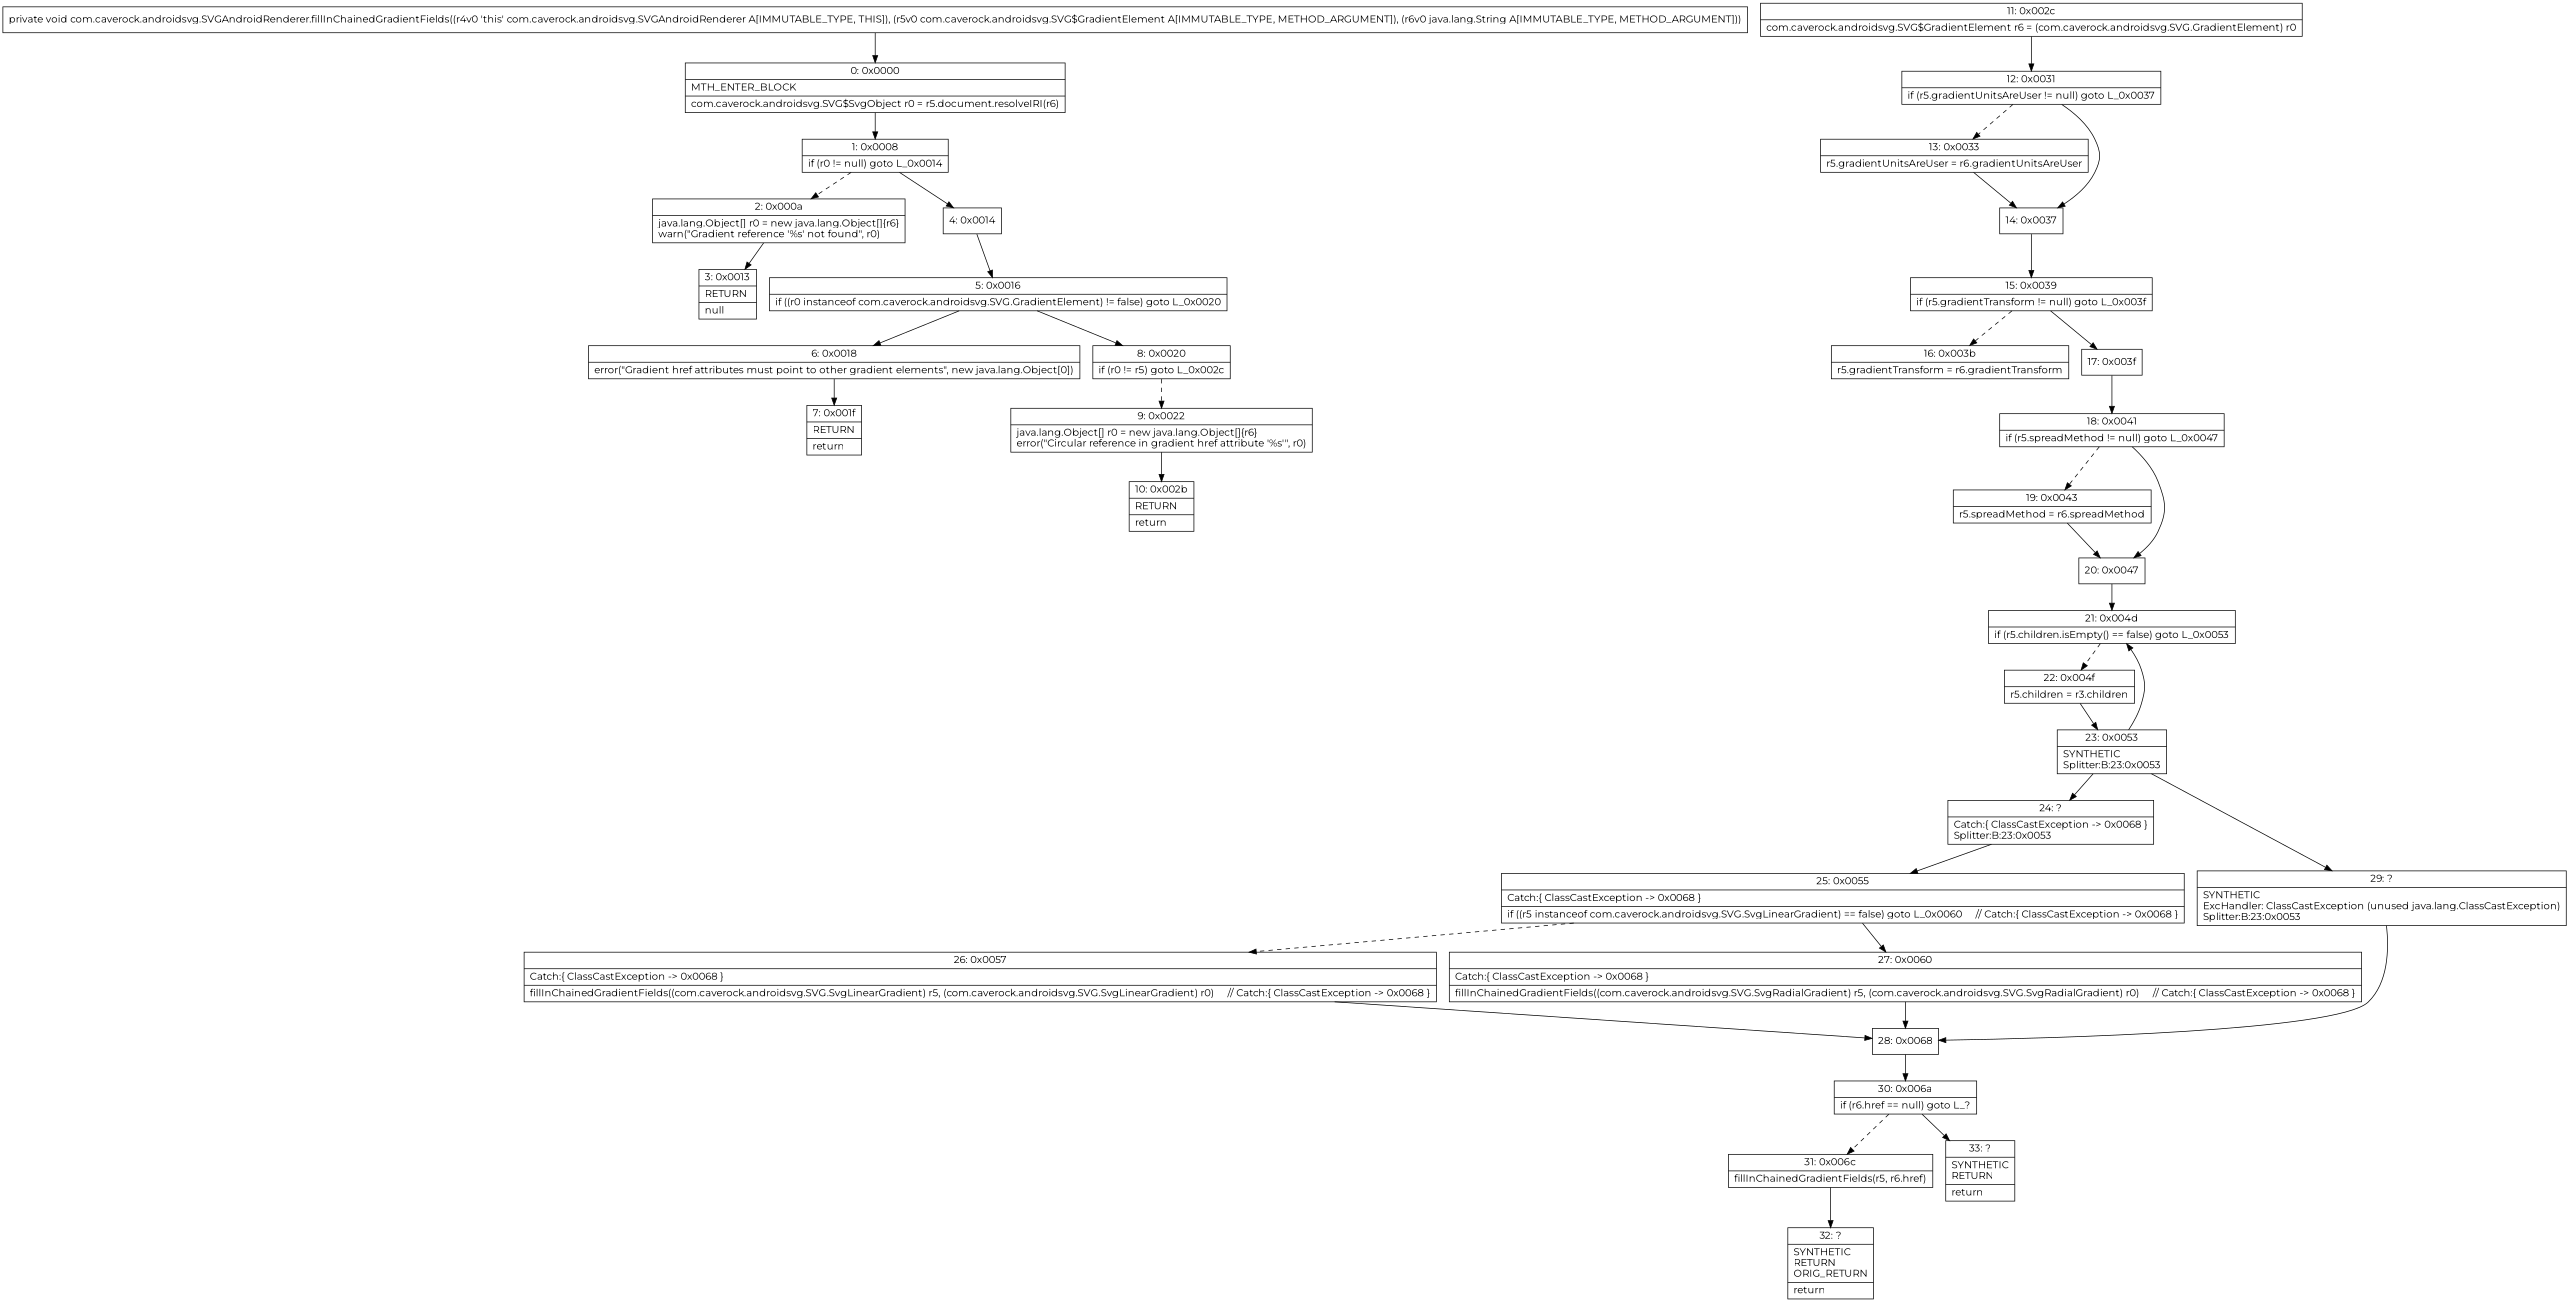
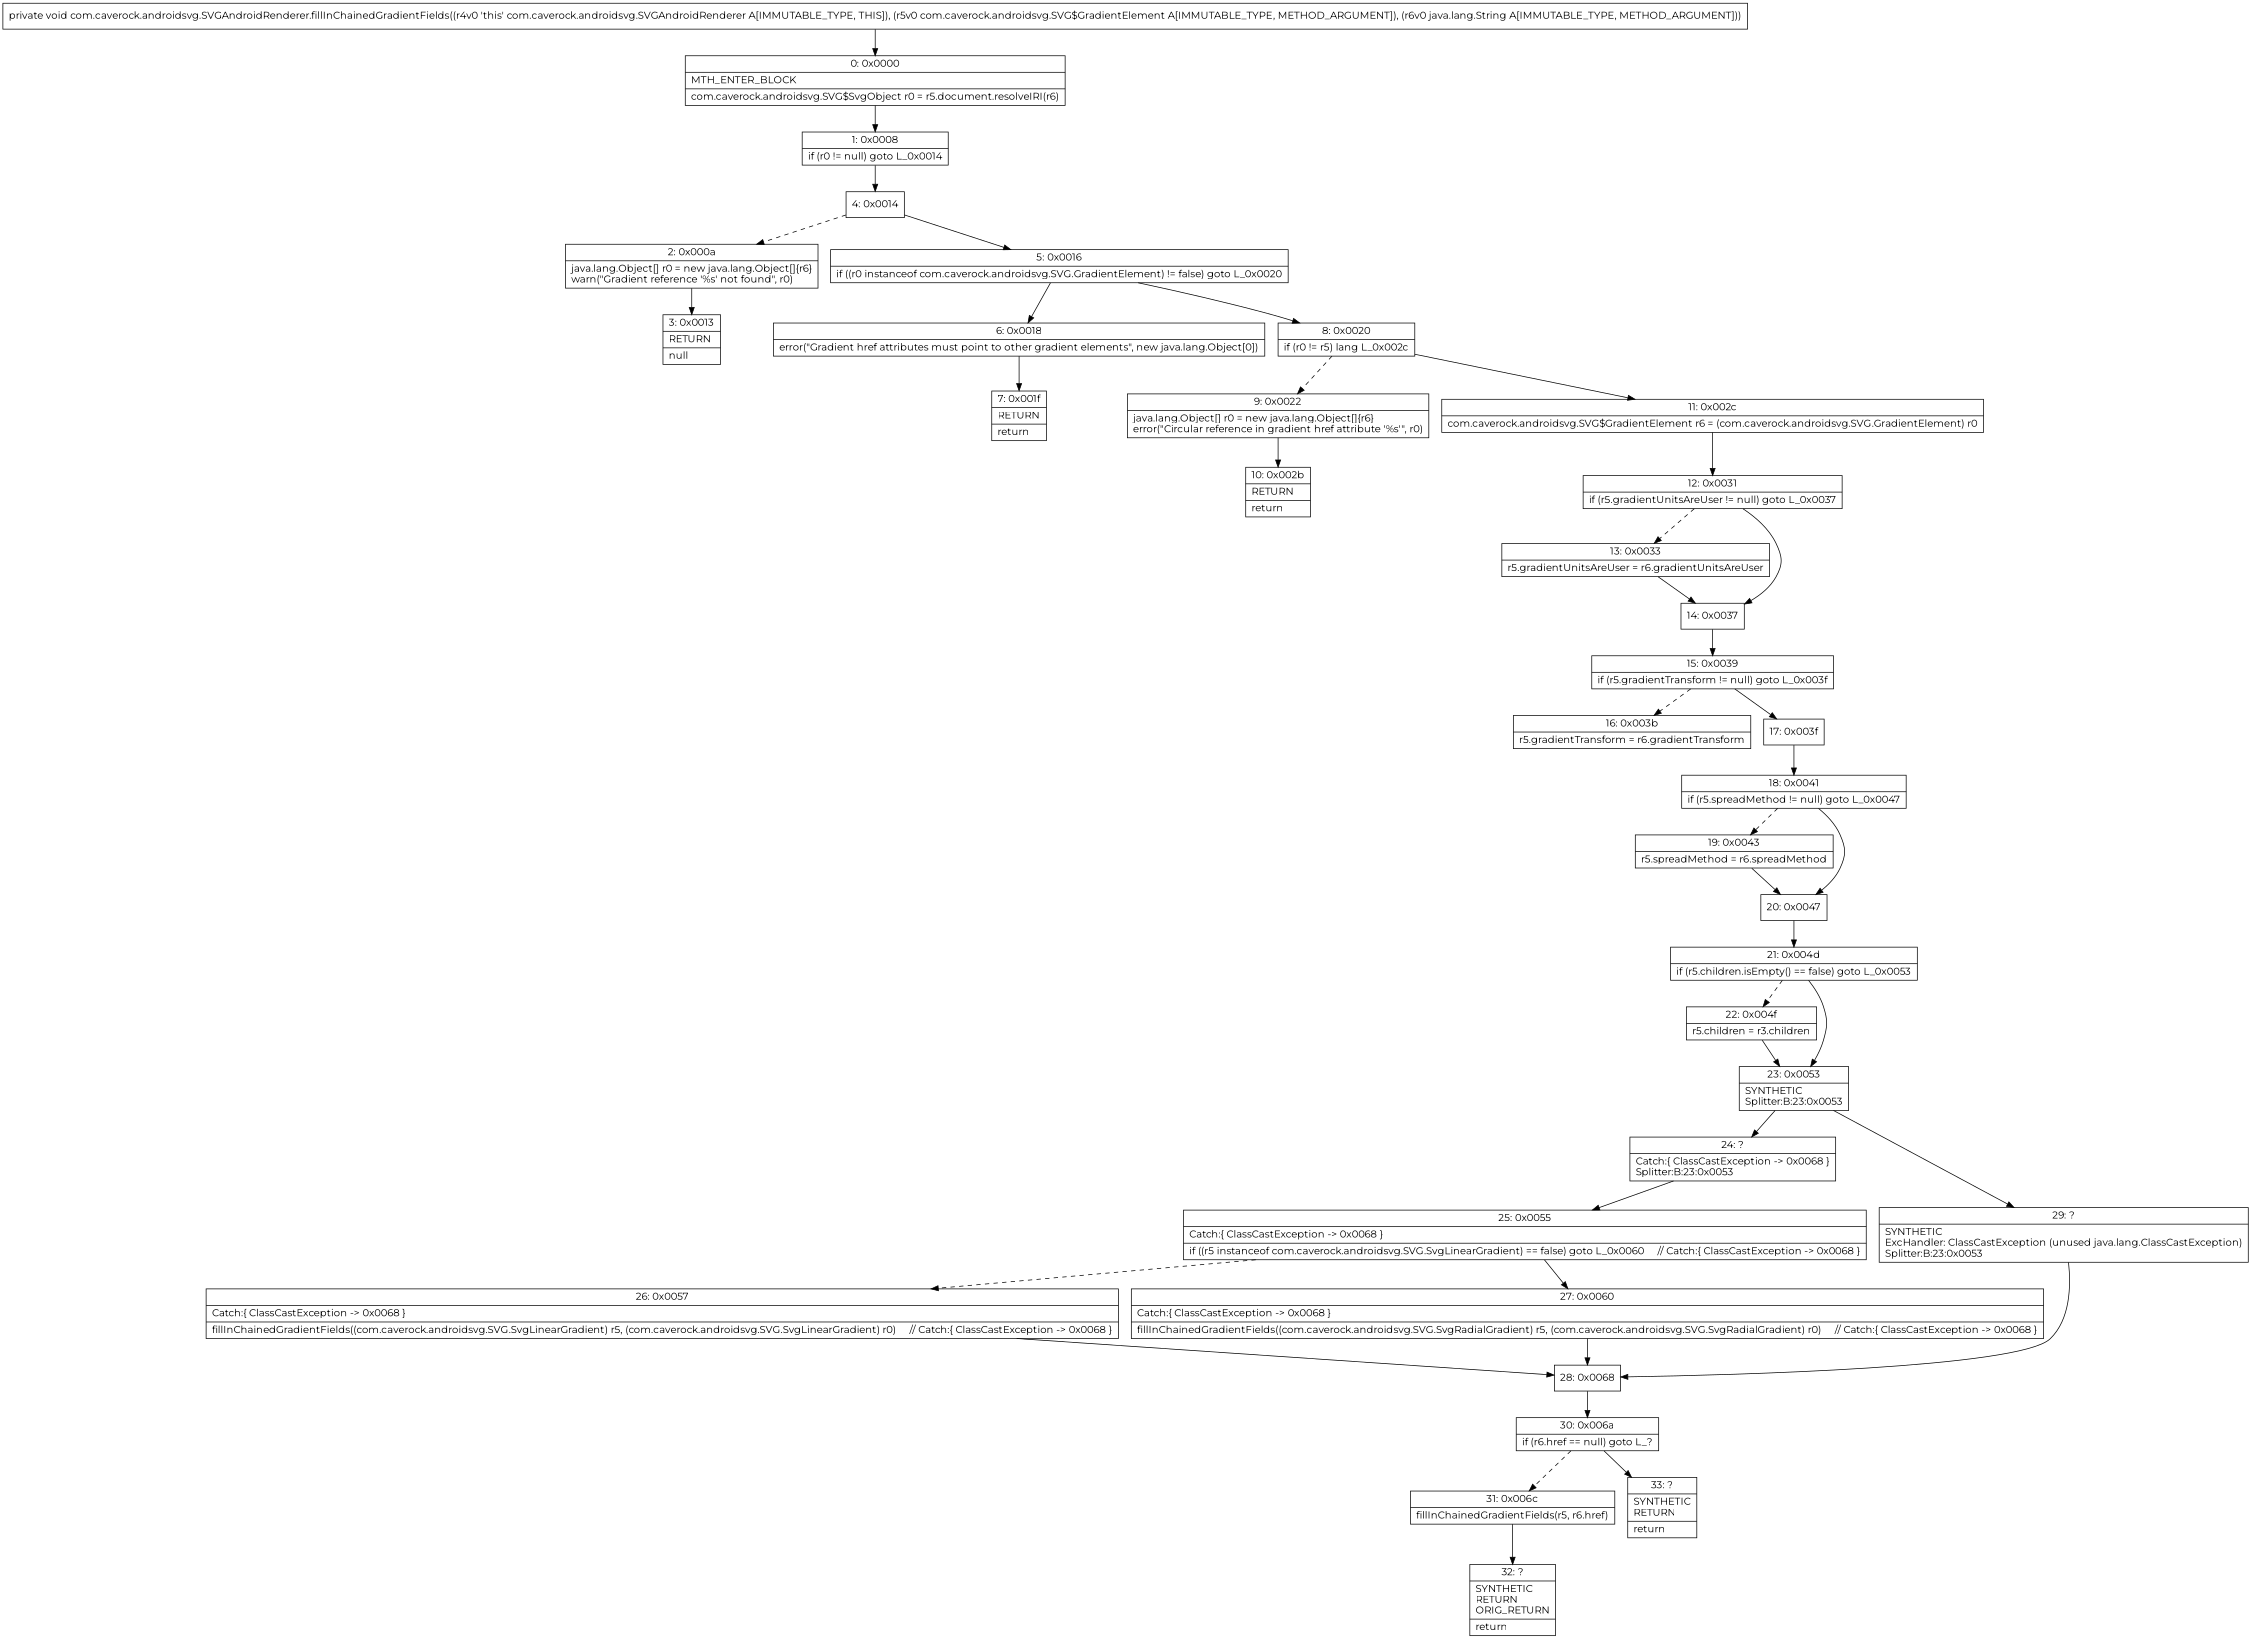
edge "1: 0x0008" -> "2: 0x000a": now "4: 0x0014" -> "2: 0x000a"
node "8: 0x0020": text "if (r0 != r5) goto L_0x002c" -> "if (r0 != r5) lang L_0x002c"
edge "8: 0x0020" -> "11: 0x002c": added
edge "23: 0x0053" -> "21: 0x004d": reversed
